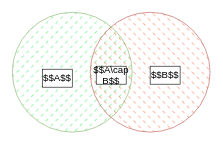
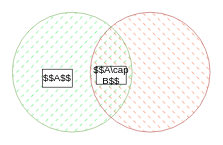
node "$$B$$": removed
